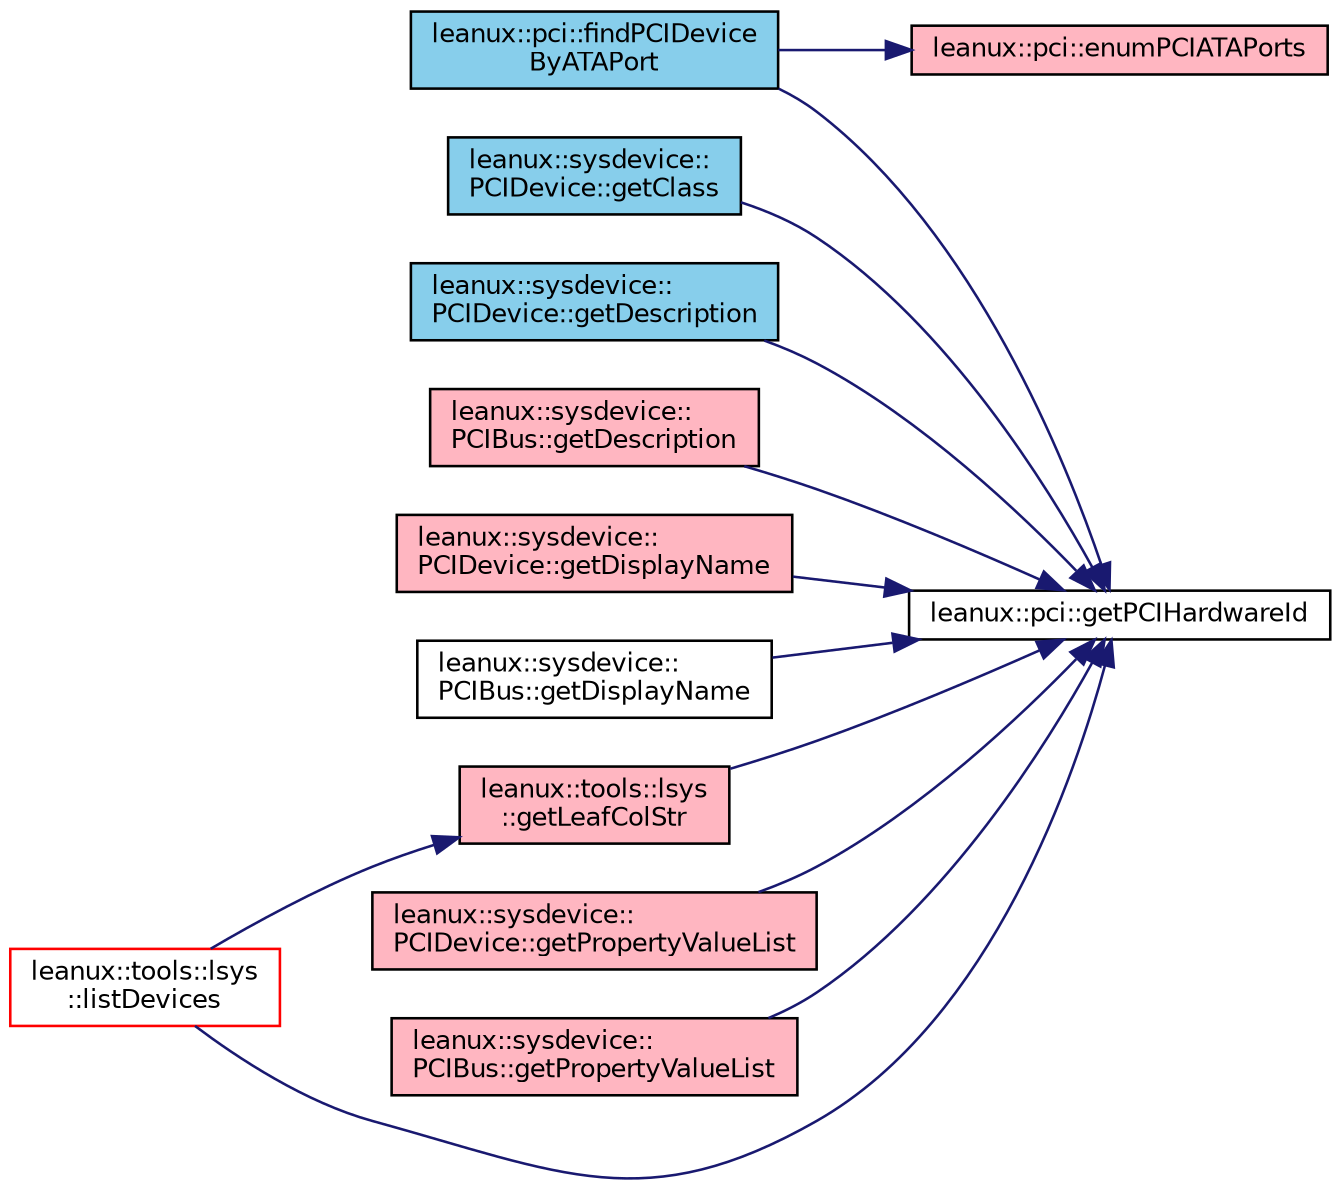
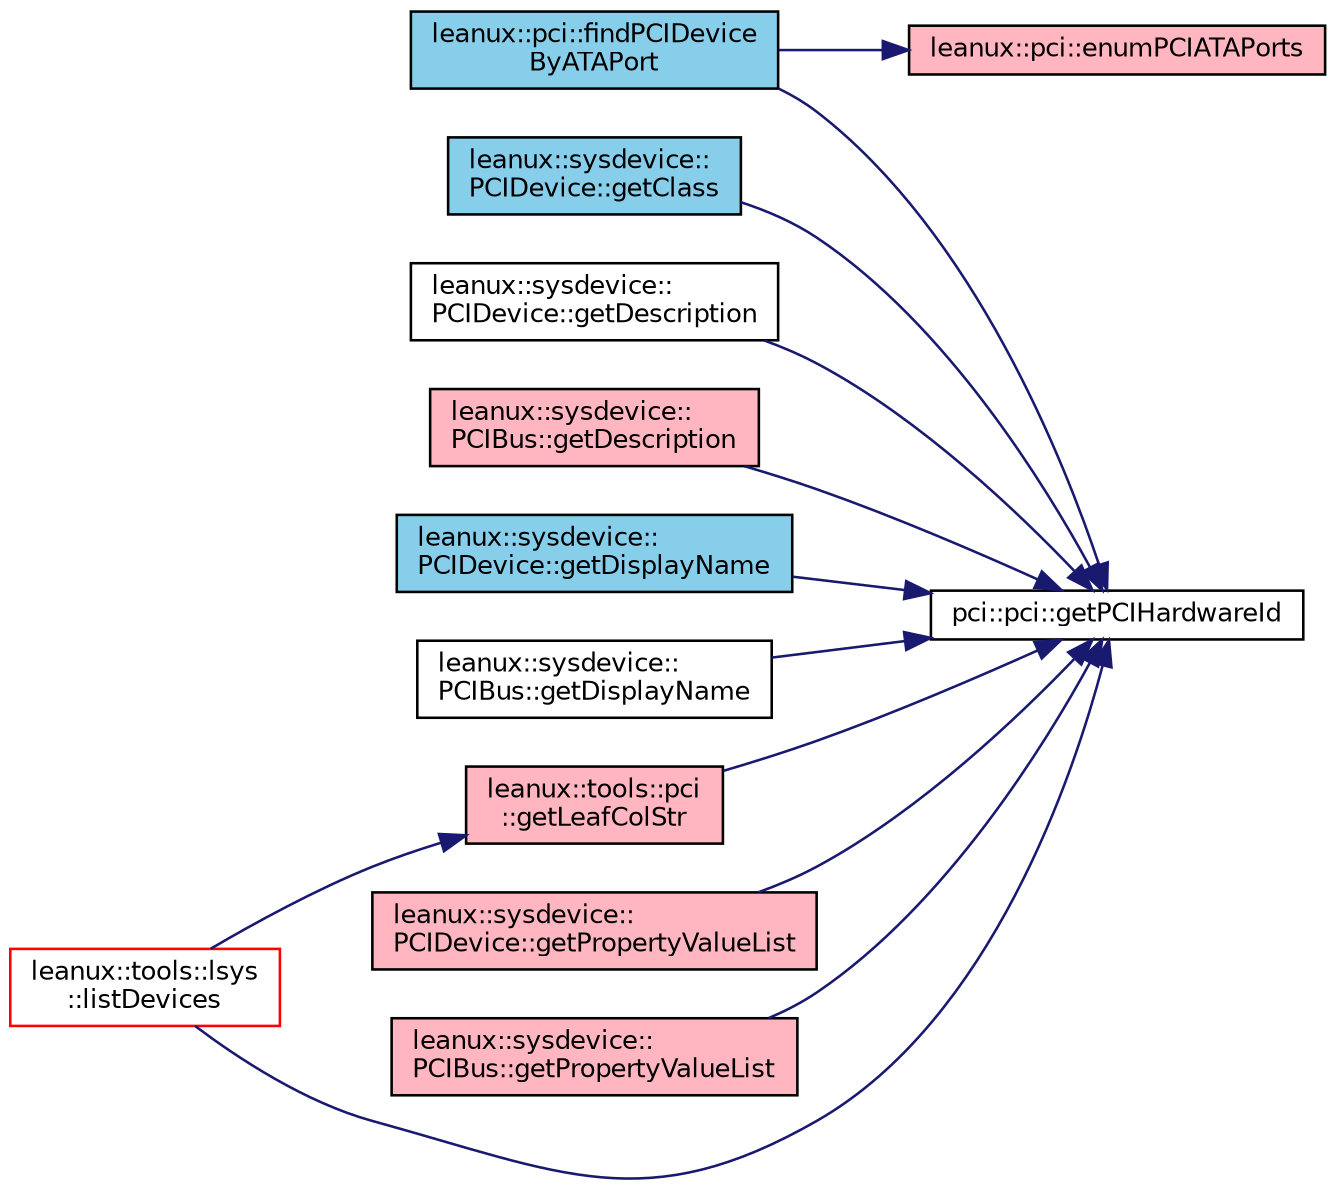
node "leanux::sysdevice:: PCIDevice::getDescription": fillcolor skyblue -> white
node "leanux::sysdevice:: PCIDevice::getDisplayName": fillcolor lightpink -> skyblue
node "leanux::pci::getPCIHardwareId": label "leanux::pci::getPCIHardwareId" -> "pci::pci::getPCIHardwareId"
node "leanux::tools::lsys ::getLeafColStr": label "leanux::tools::lsys ::getLeafColStr" -> "leanux::tools::pci ::getLeafColStr"
